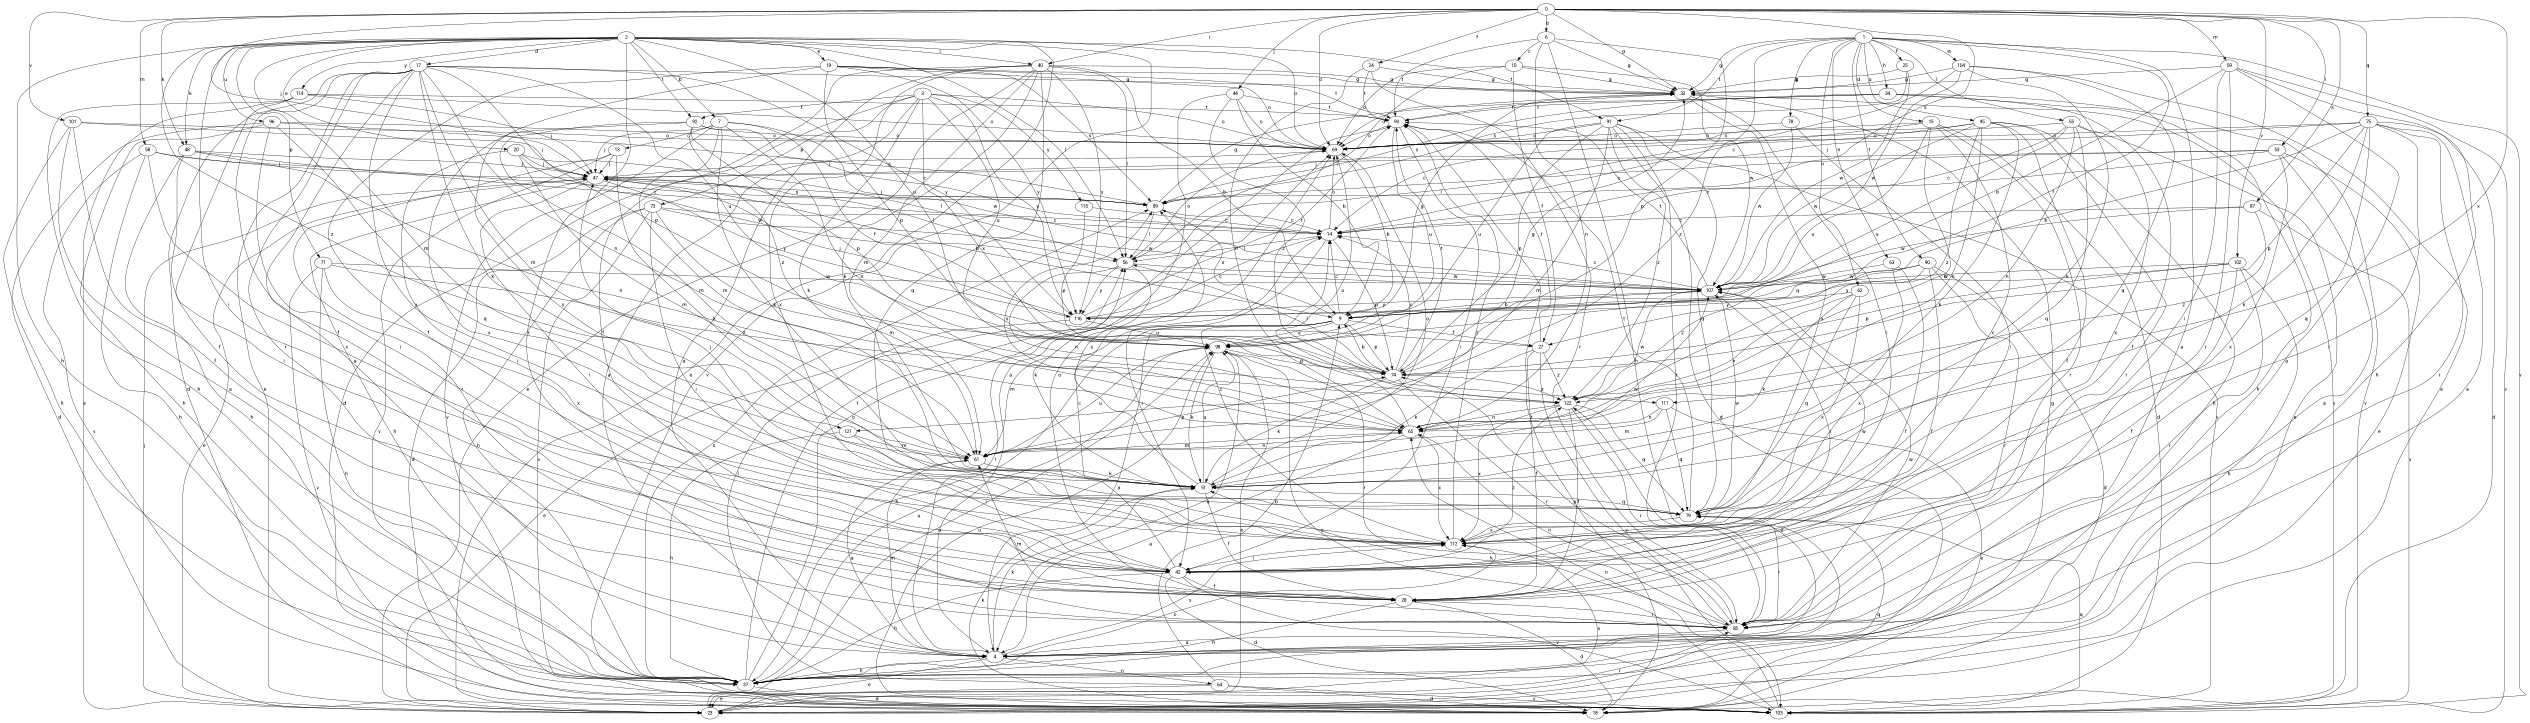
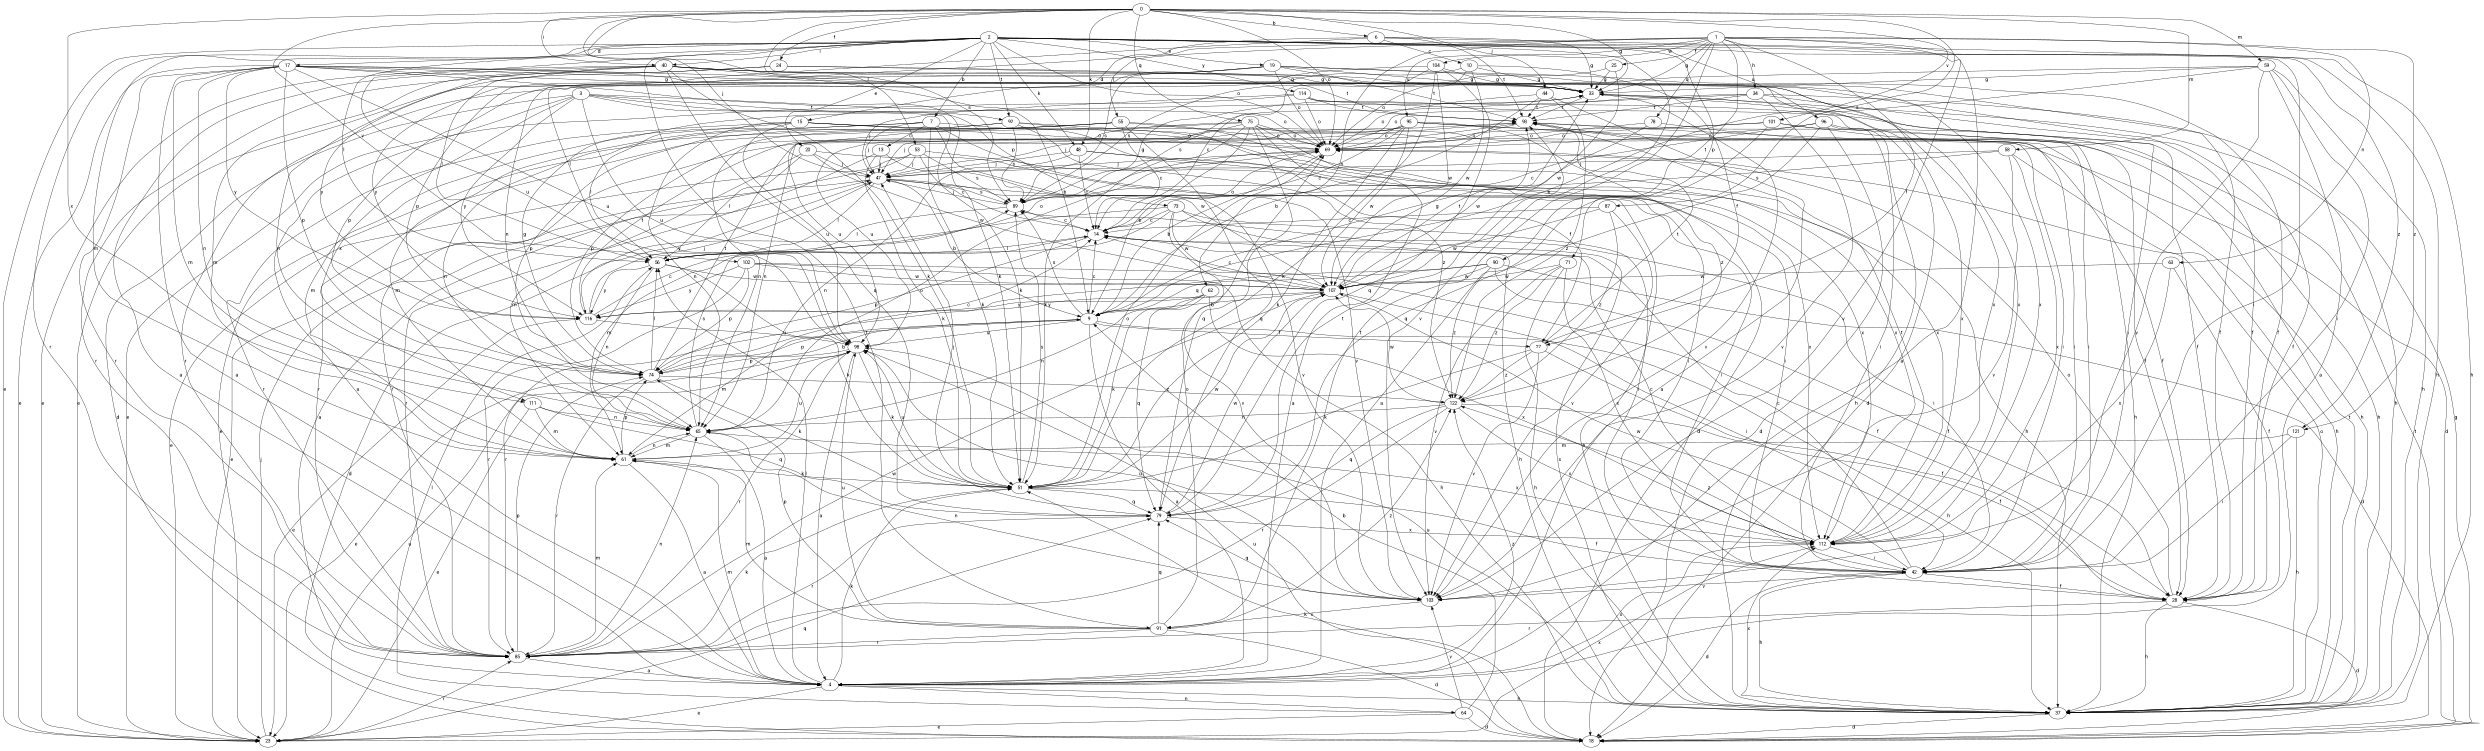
node "115": removed
edge "91" -> "103": reversed
